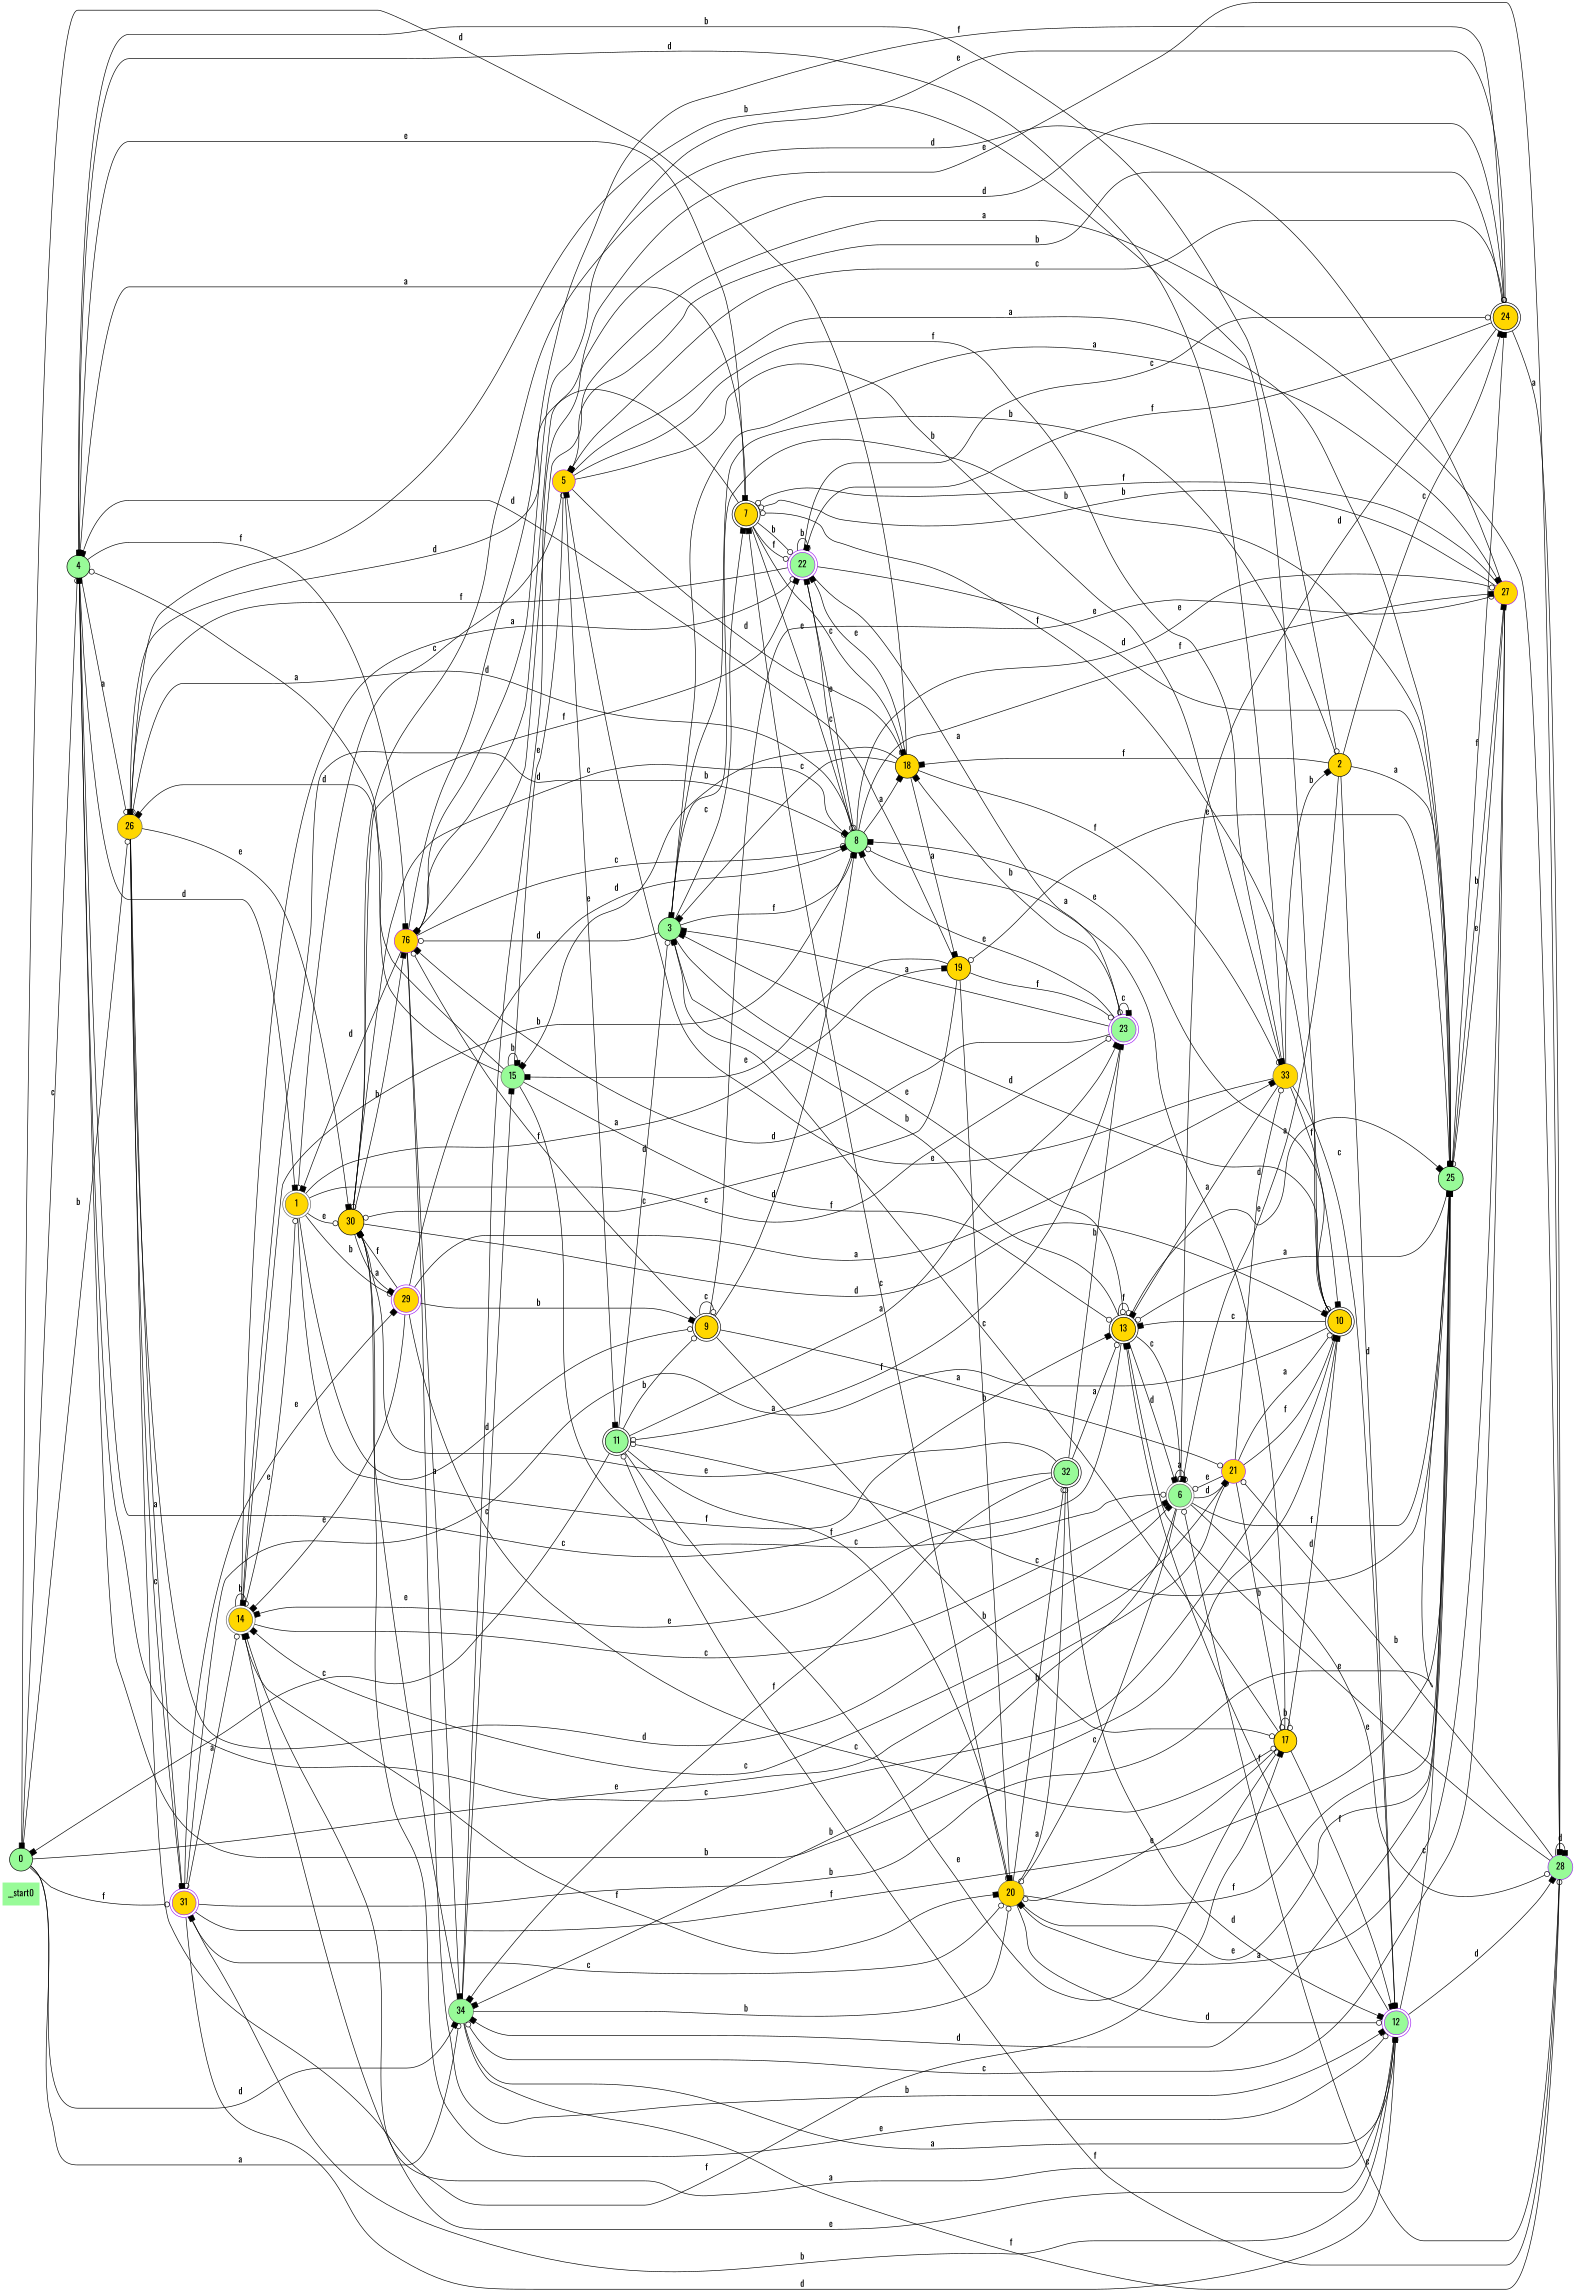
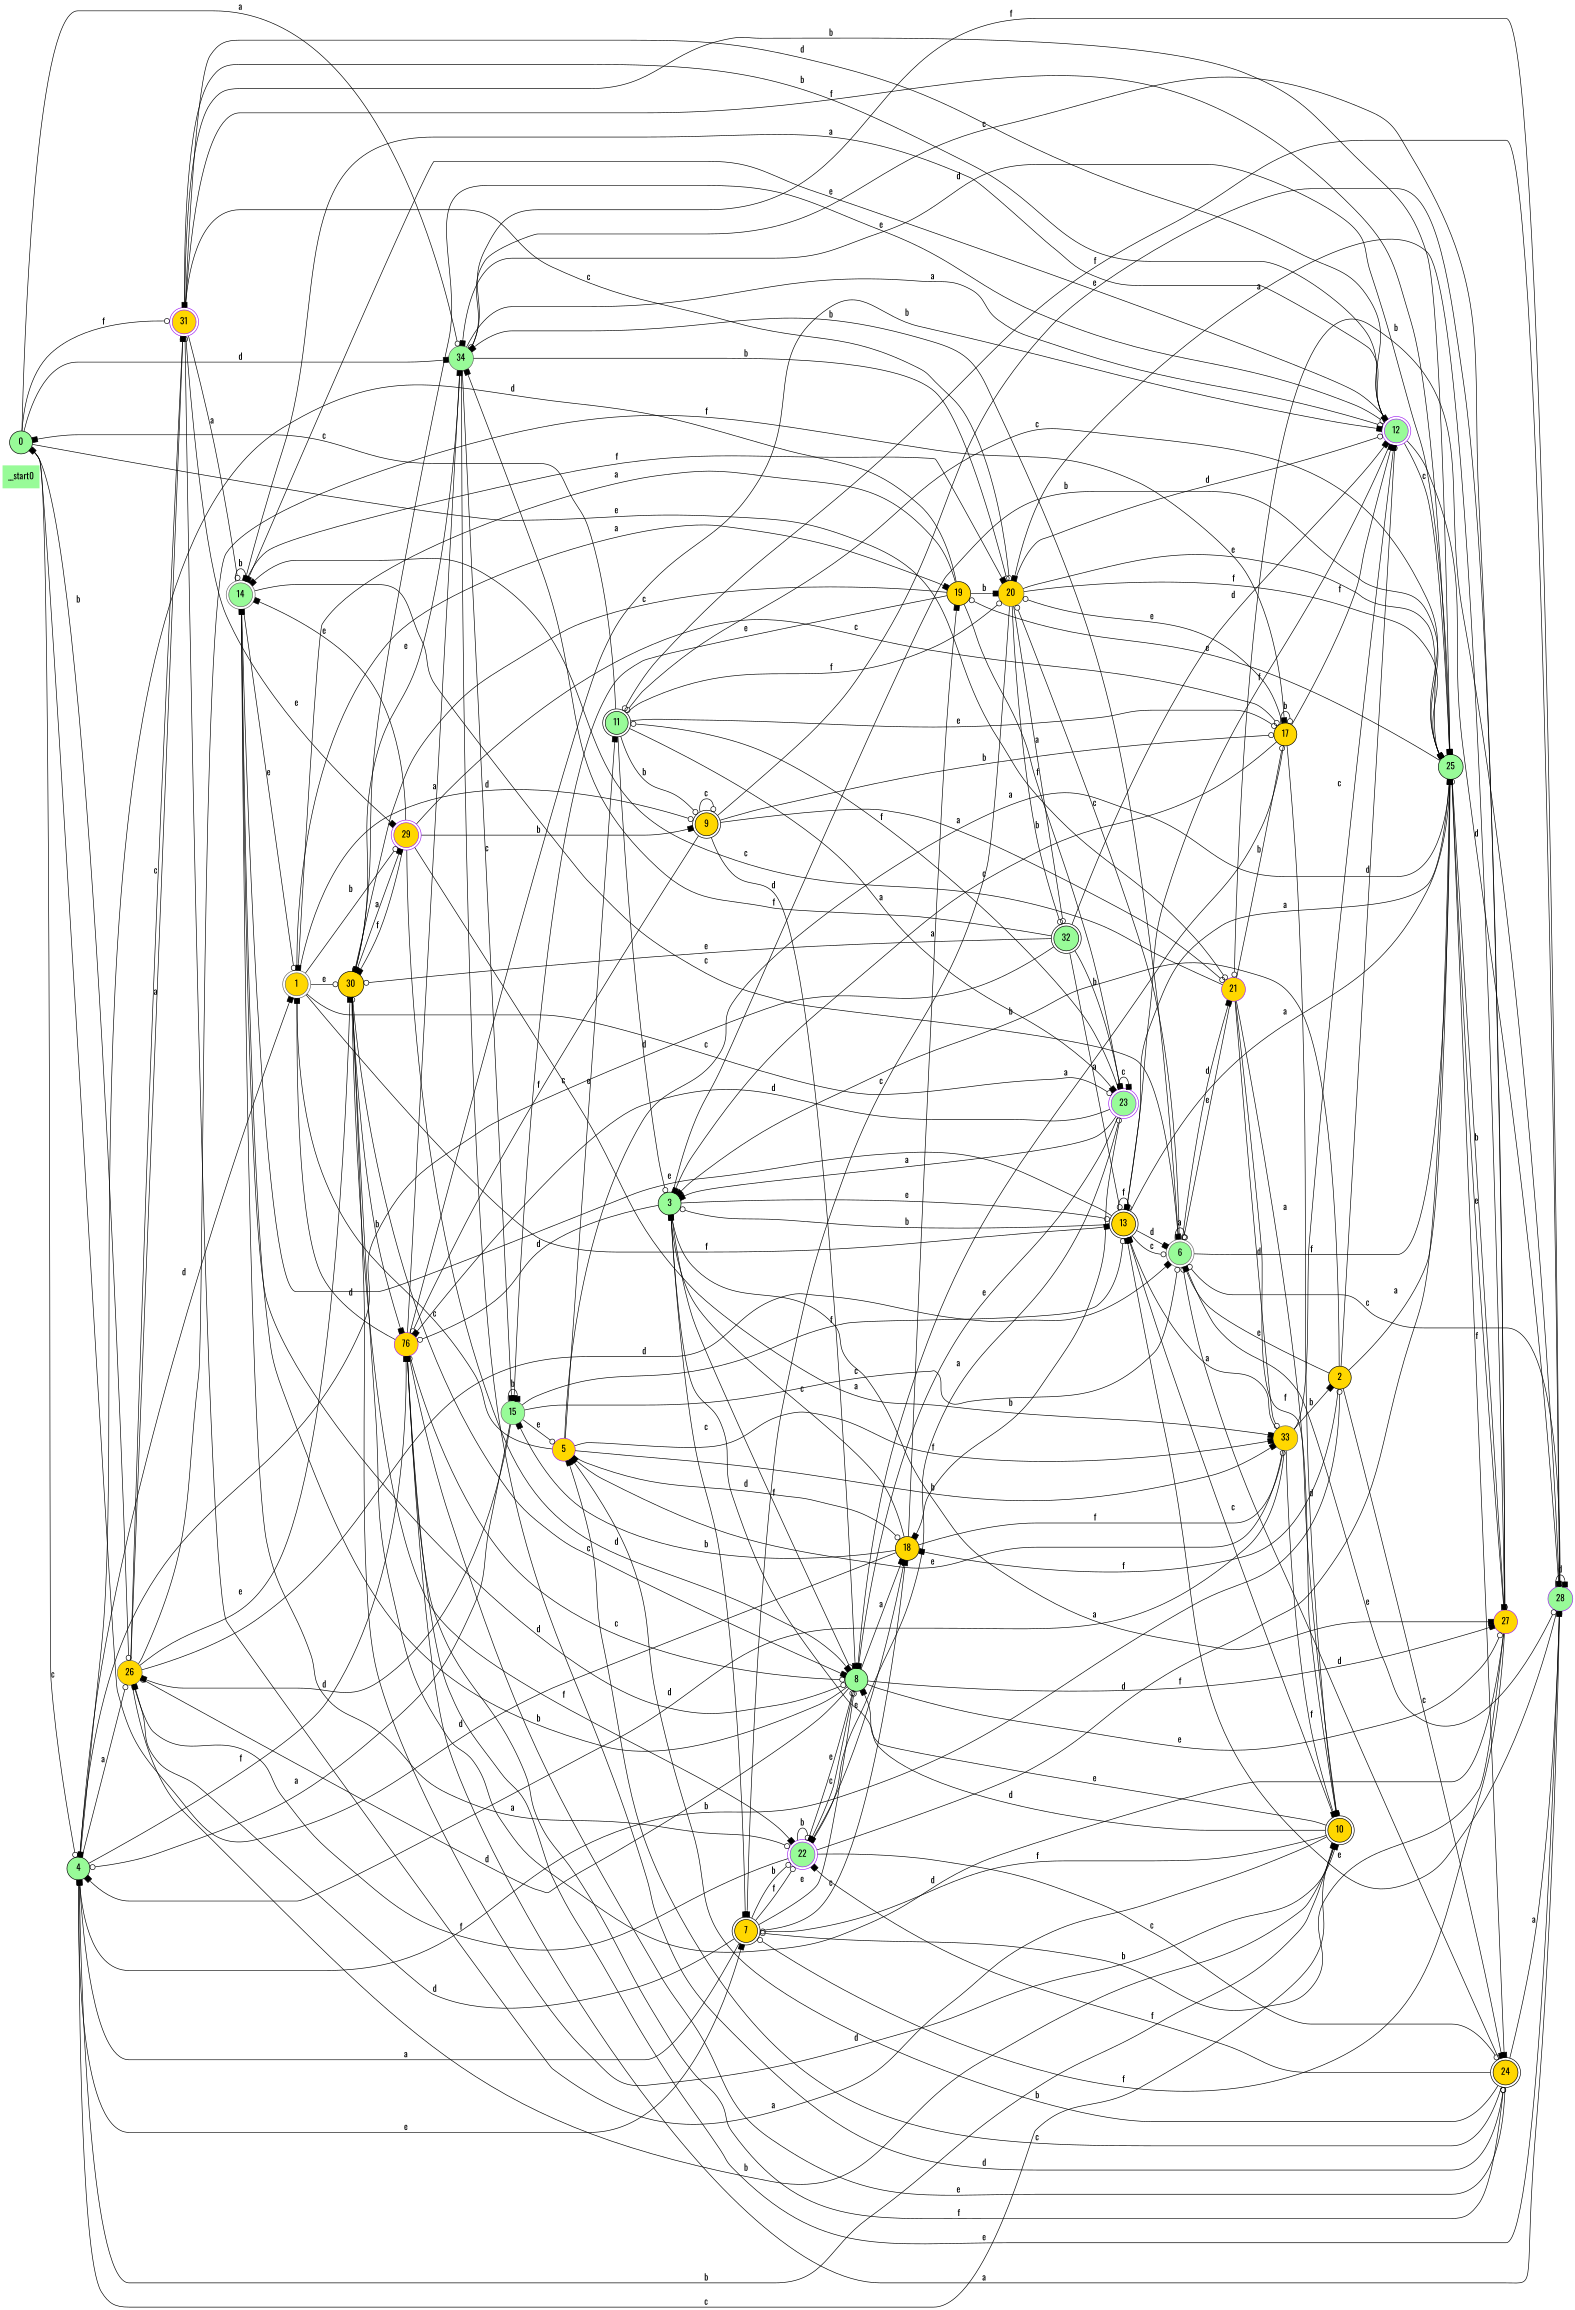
edge "19" -> "1": added, label "a"
node "14": fillcolor gold -> palegreen
